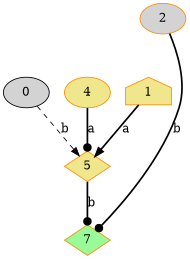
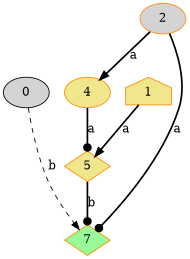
edge "2" -> "4": added, label "a"
edge "0" -> "5": now "0" -> "7"
edge "2" -> "7": label "b" -> "a"
